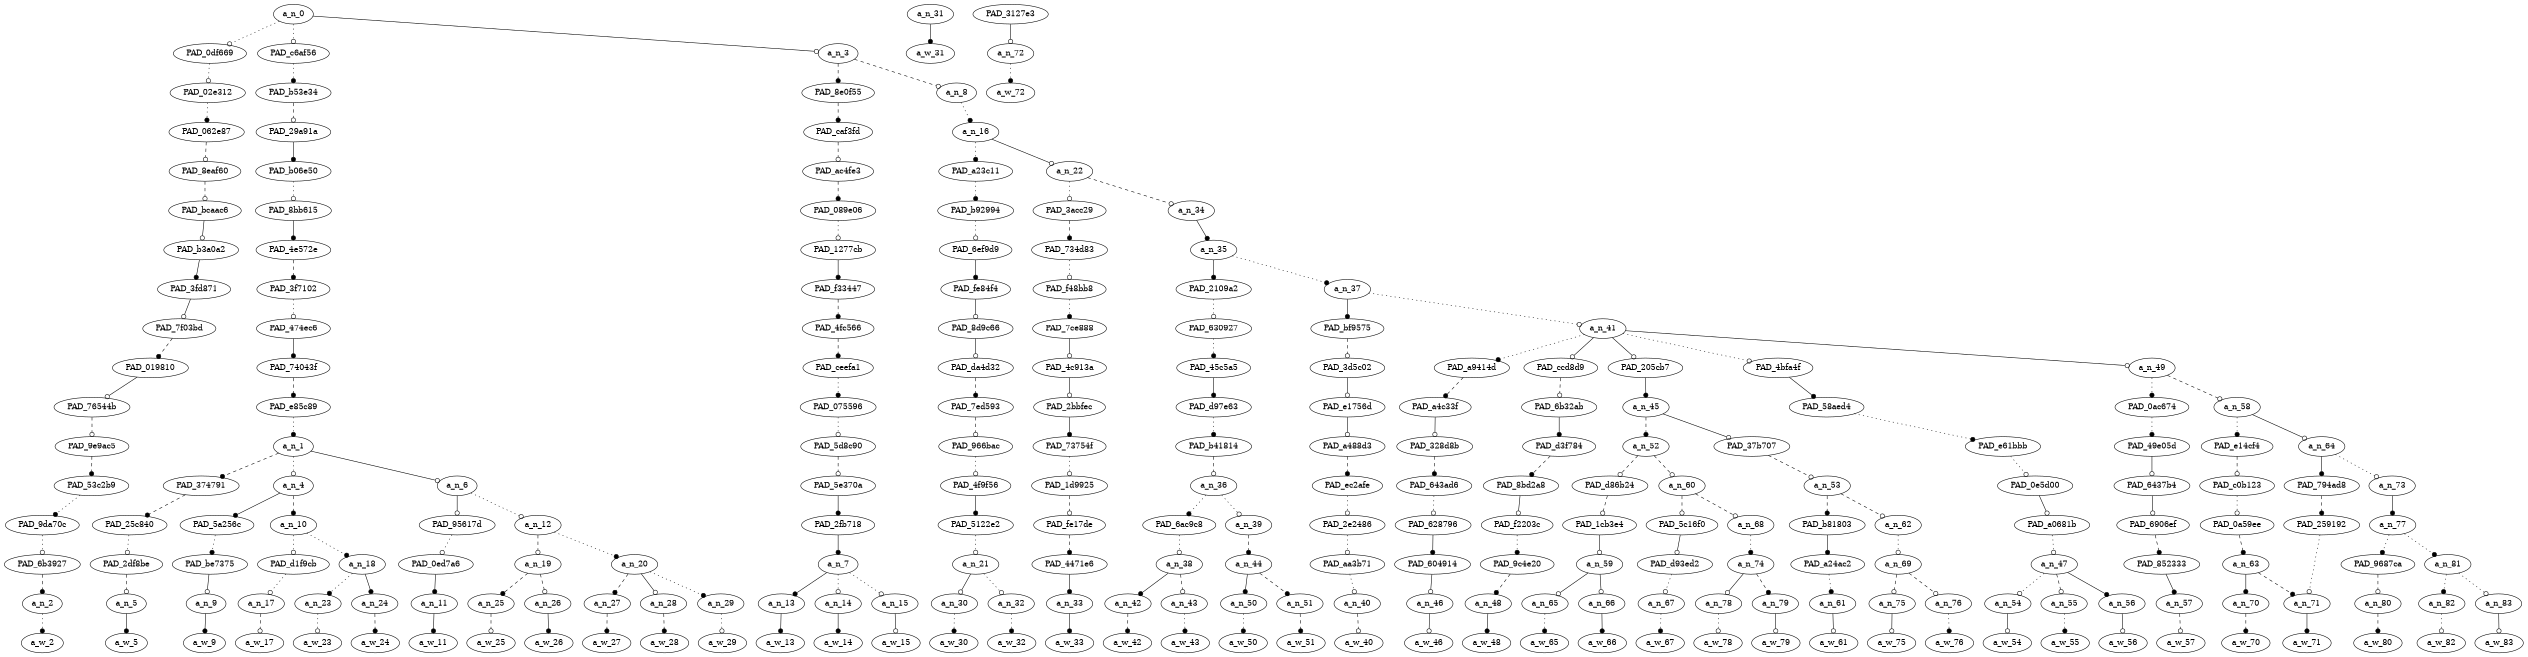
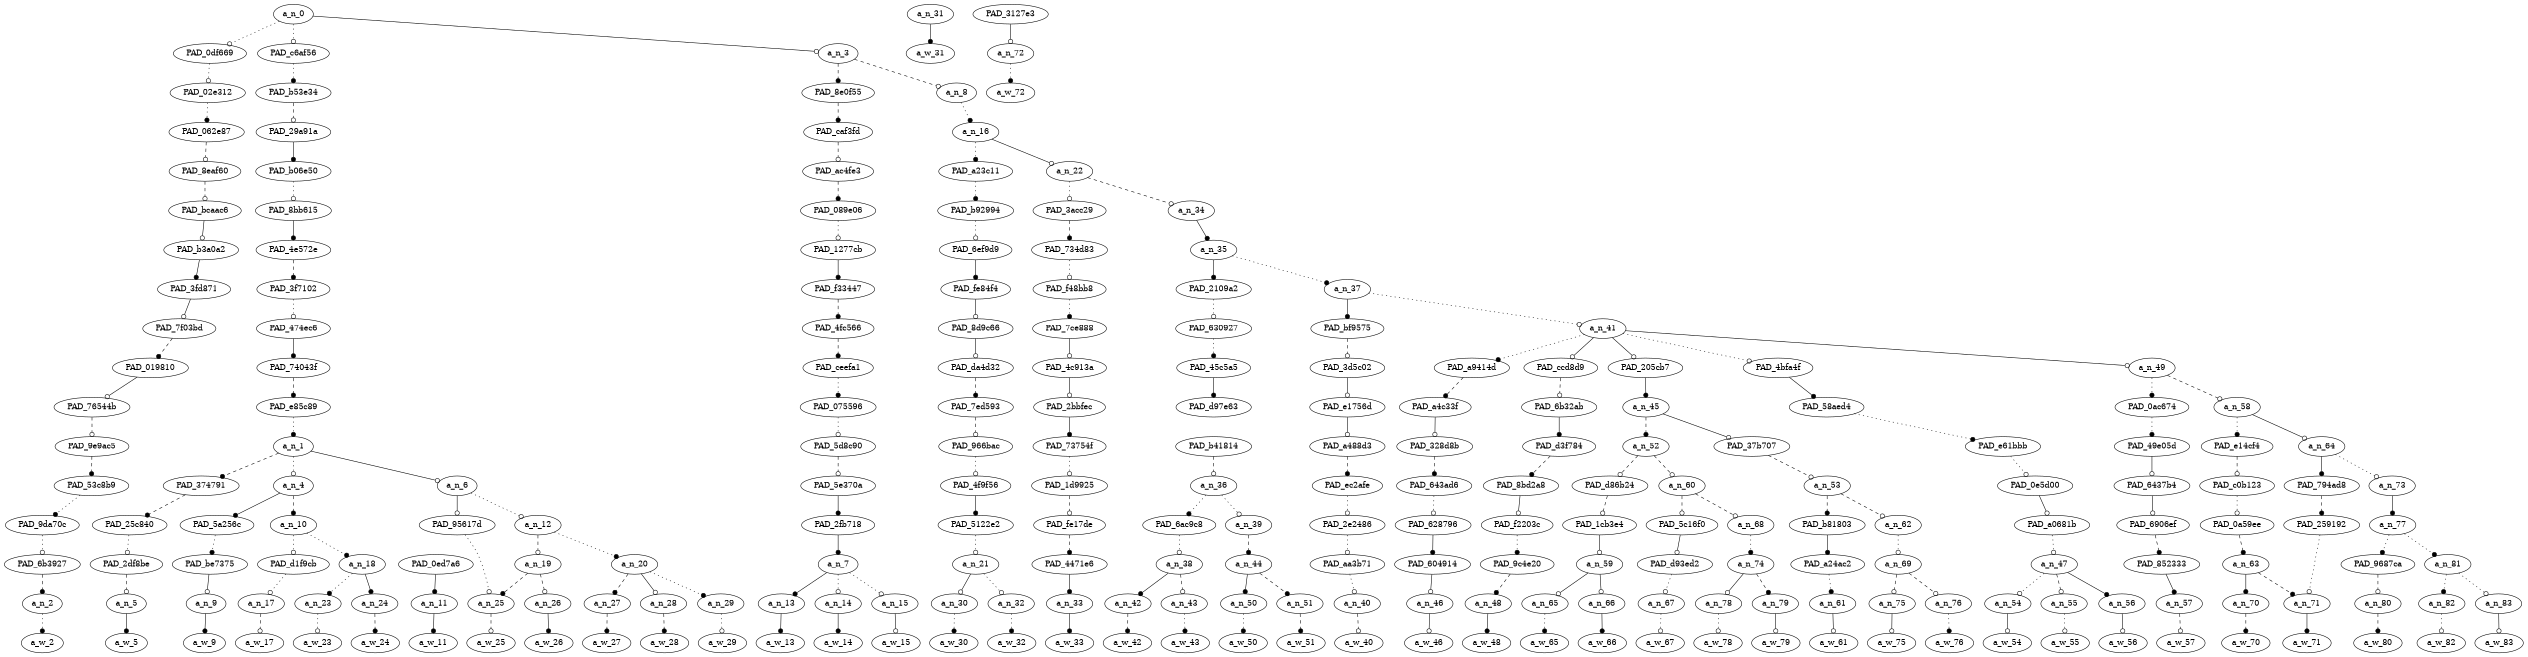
edge "PAD_d97e63" -> "PAD_b41814": removed
node "PAD_53c2b9": label "PAD_53c2b9" -> "PAD_53c8b9"
edge "PAD_95617d" -> "PAD_0ed7a6": now "PAD_95617d" -> "a_n_25"
edge "a_n_67" -> "a_w_67": arrowhead dot -> odot
edge "a_n_55" -> "a_w_55": arrowhead dot -> odot
